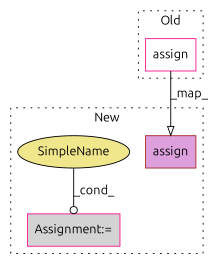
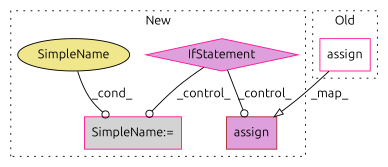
node "IfStatement": added
node "Assignment:=": label "Assignment:=" -> "SimpleName:="
